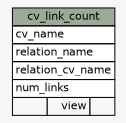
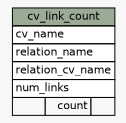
node "cv_link_count": text "view" -> "count"
